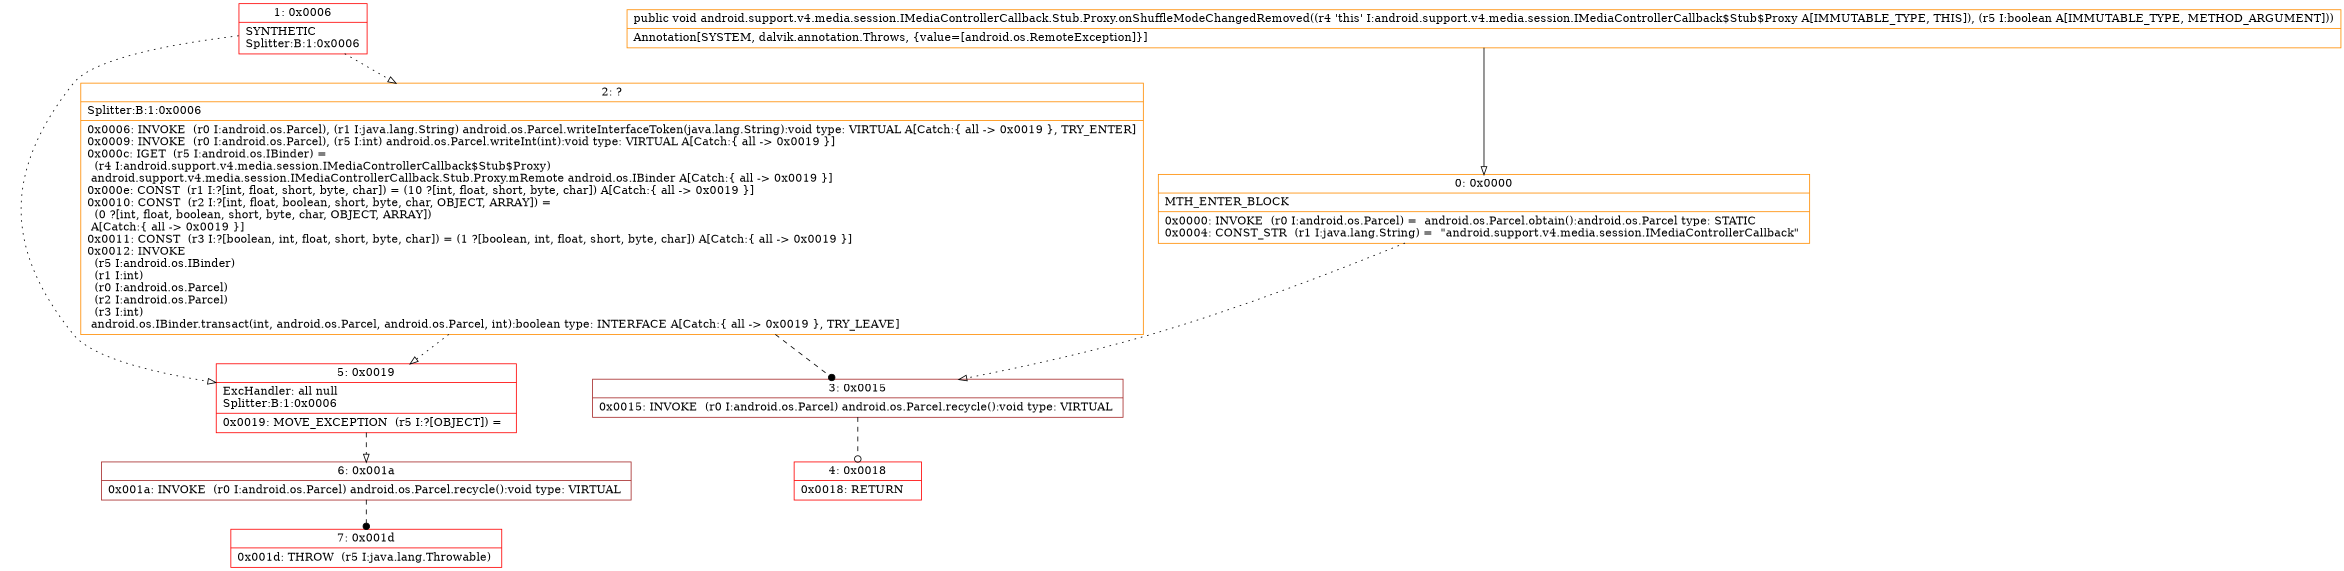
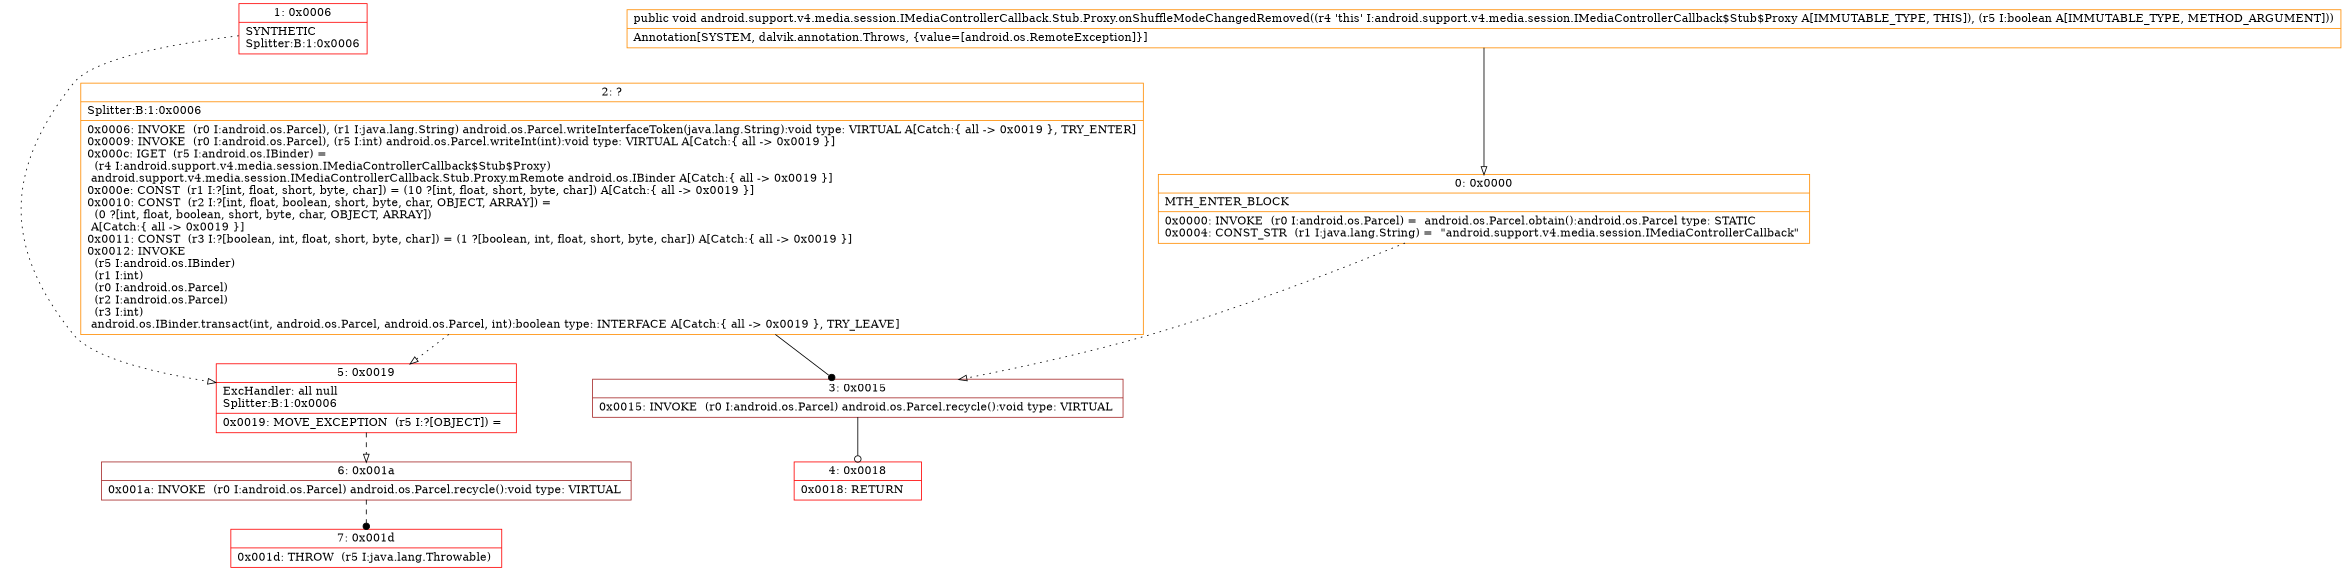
edge "1: 0x0006" -> "2: ?": removed
edge "2: ?" -> "3: 0x0015": style dashed -> solid
edge "3: 0x0015" -> "4: 0x0018": style dashed -> solid
